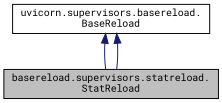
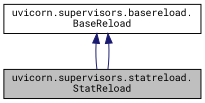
node "basereload.supervisors.statreload. StatReload": label "basereload.supervisors.statreload. StatReload" -> "uvicorn.supervisors.statreload. StatReload"
